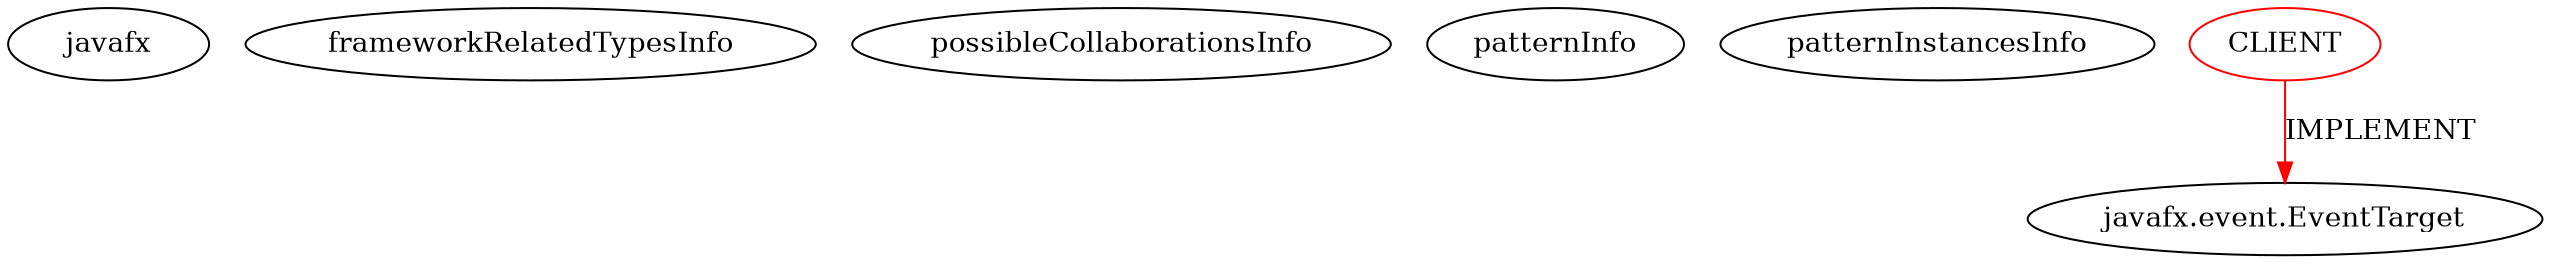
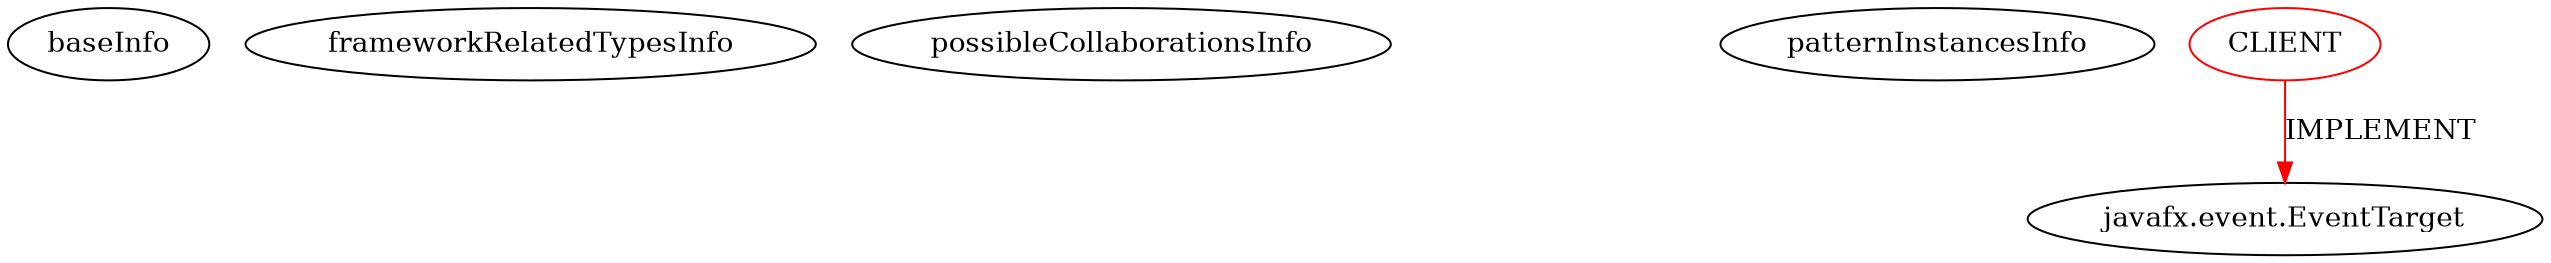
node "javafx": label "javafx" -> "baseInfo"
node "patternInfo": removed
